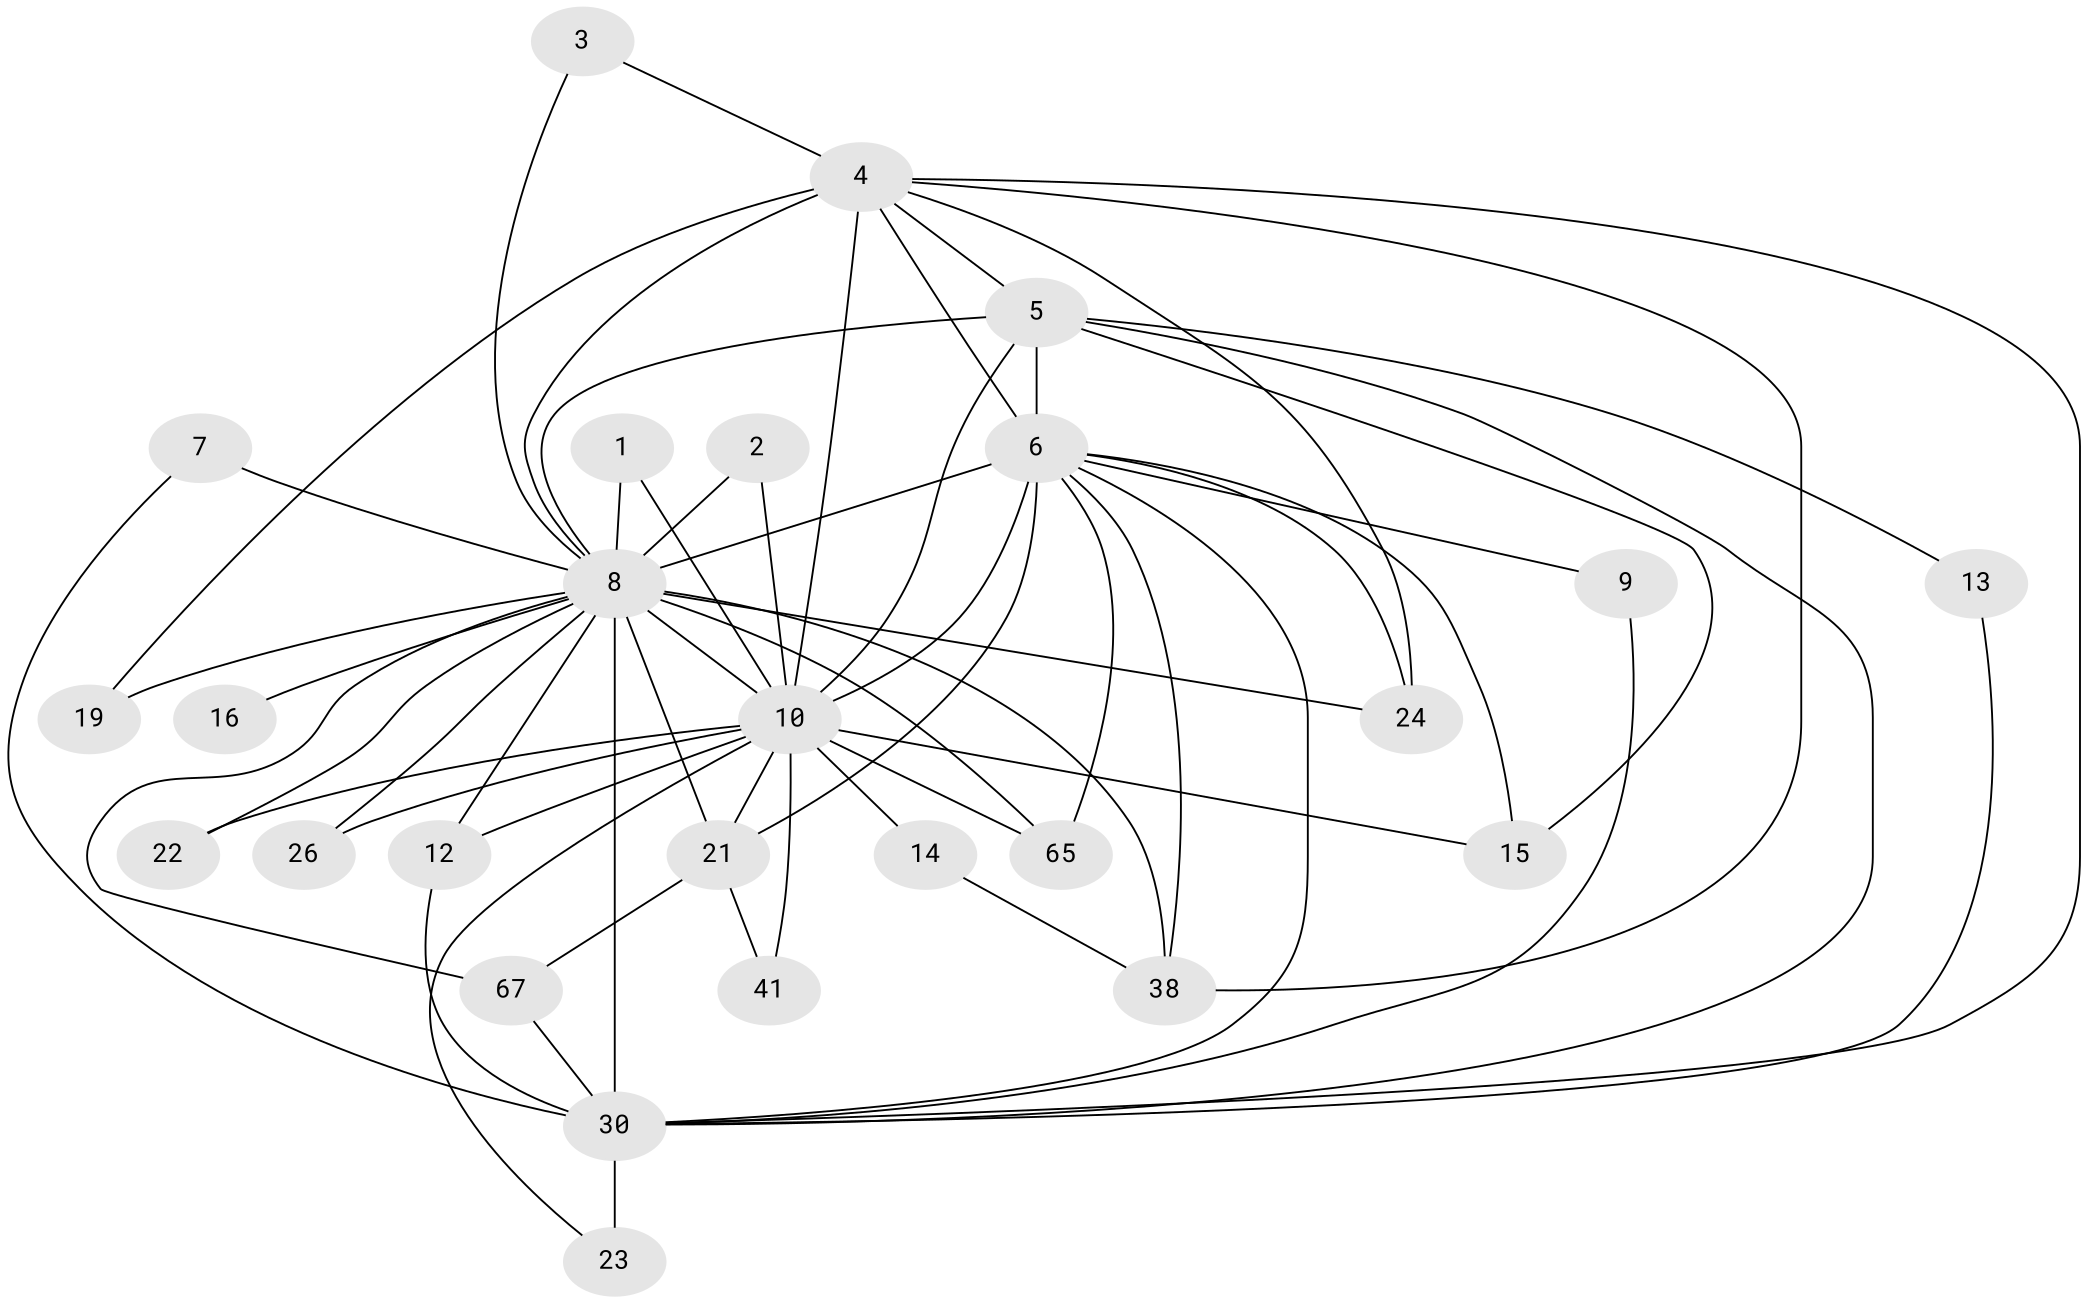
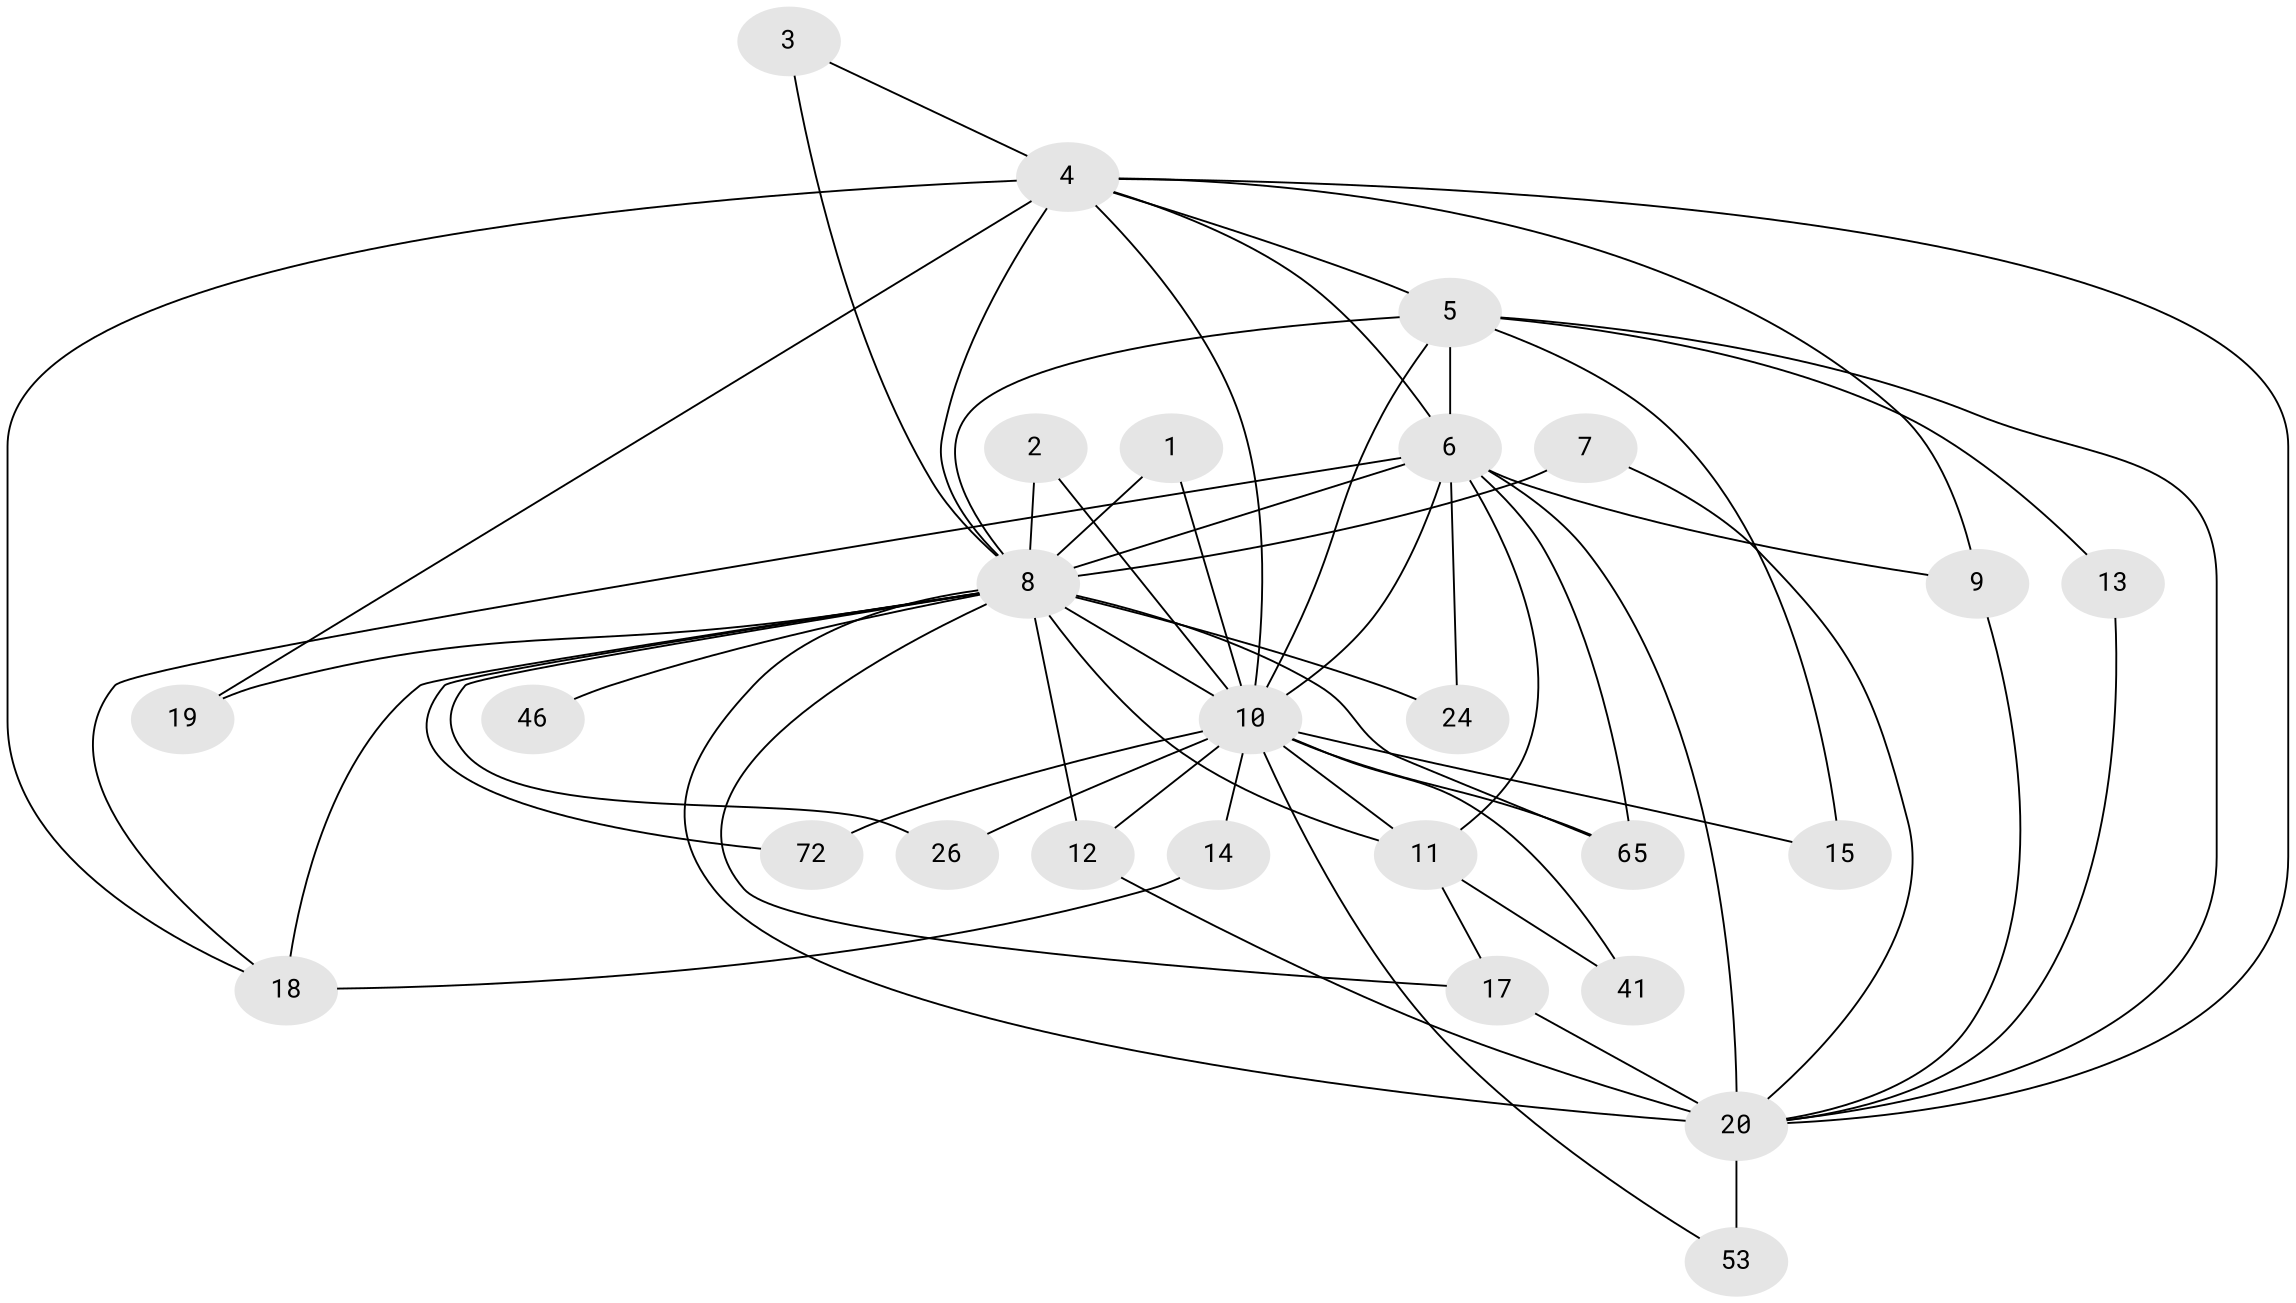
edge "4" -- "24": now "4" -- "9"
edge "6" -- "15": removed
node "16": label "16" -> "46"
node "22": label "22" -> "72"
node "21": label "21" -> "11"
node "67": label "67" -> "17"
node "38": label "38" -> "18"
node "30": label "30" -> "20"
node "23": label "23" -> "53"
